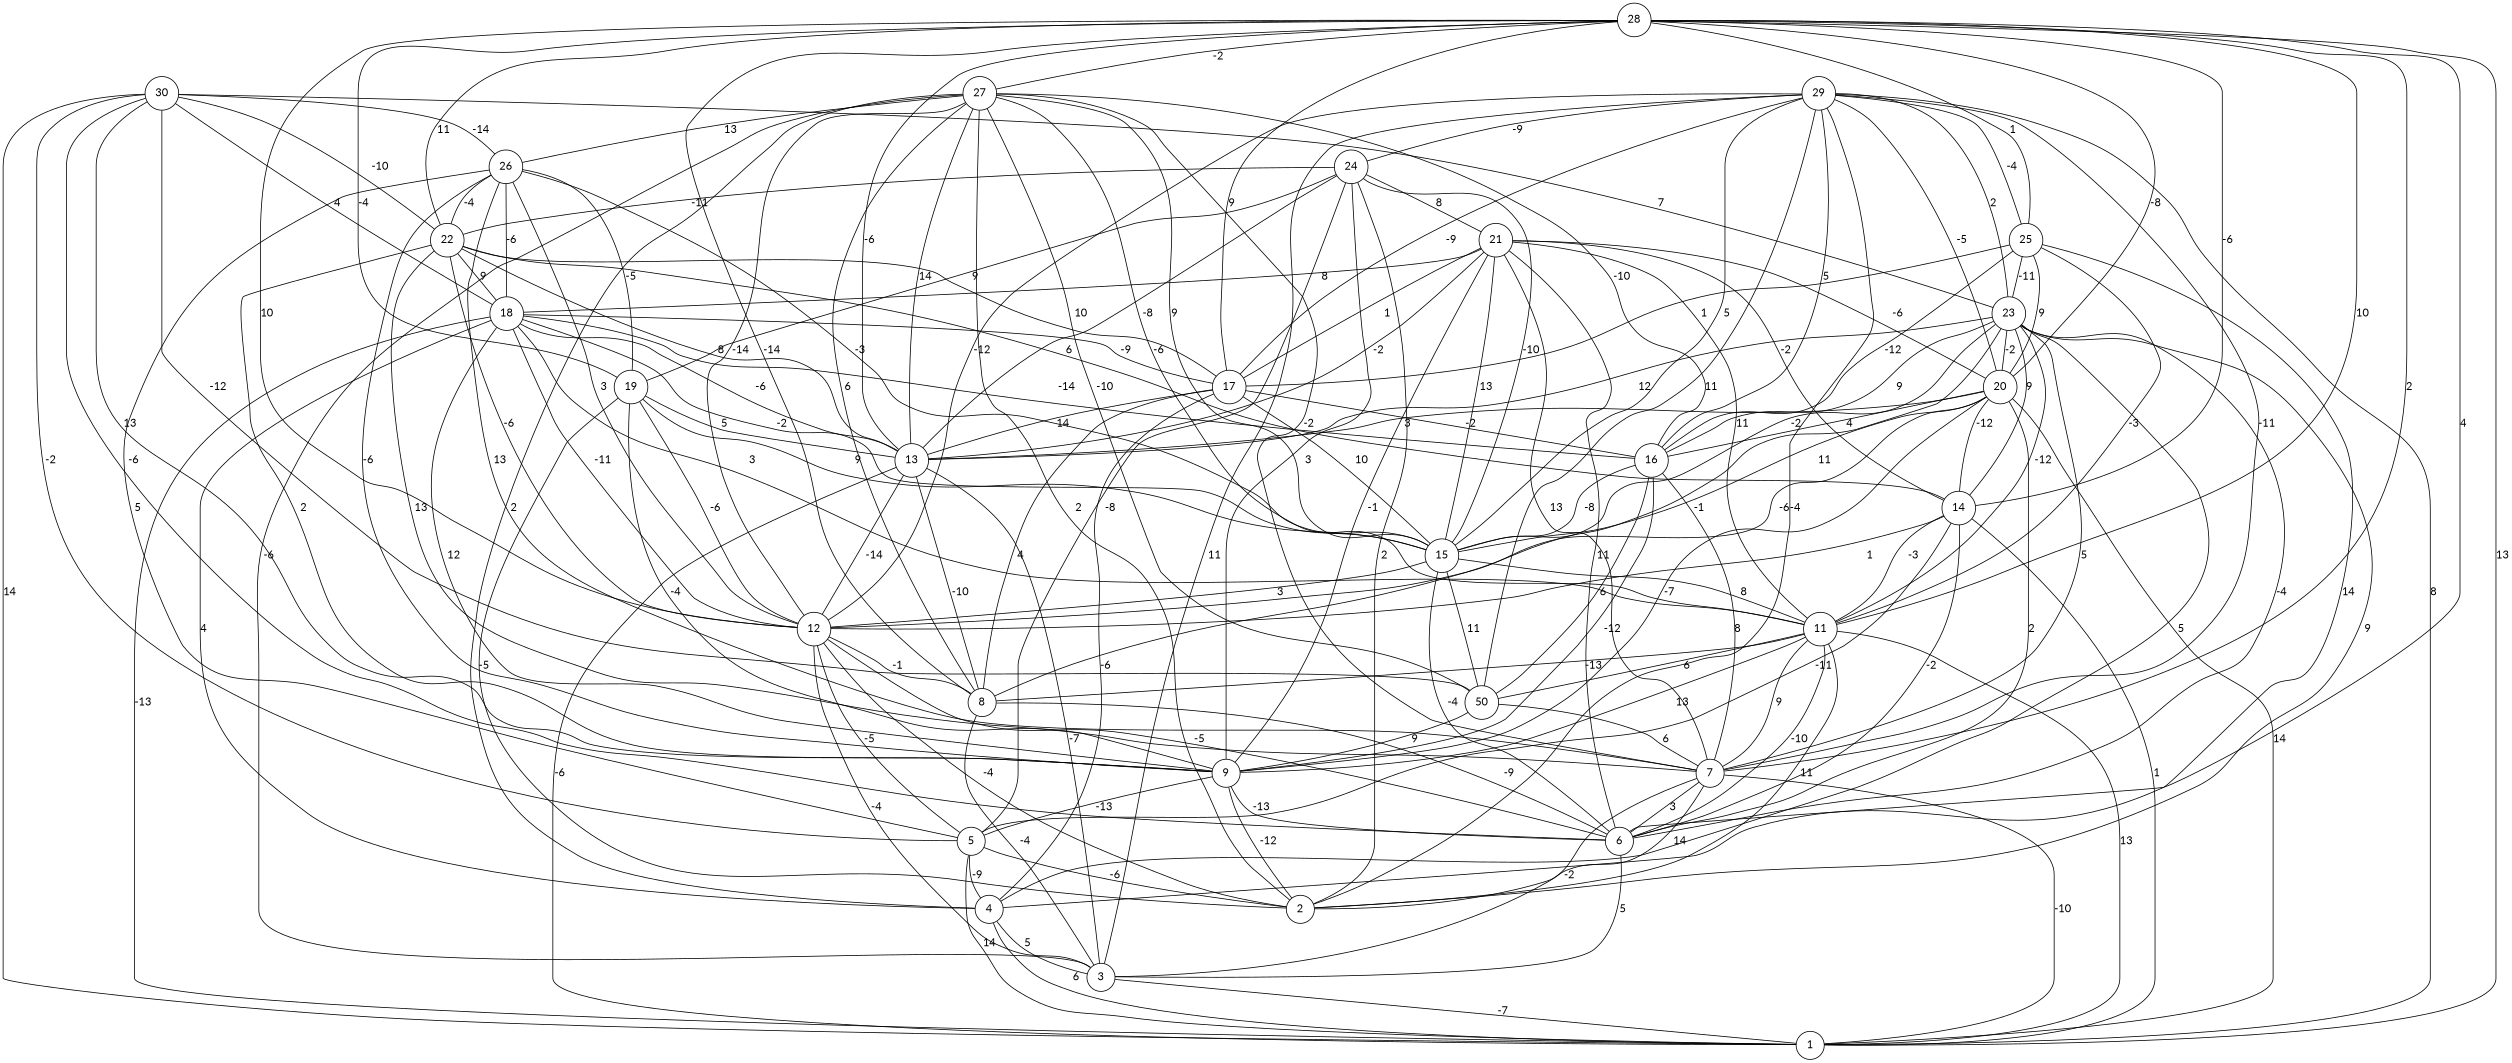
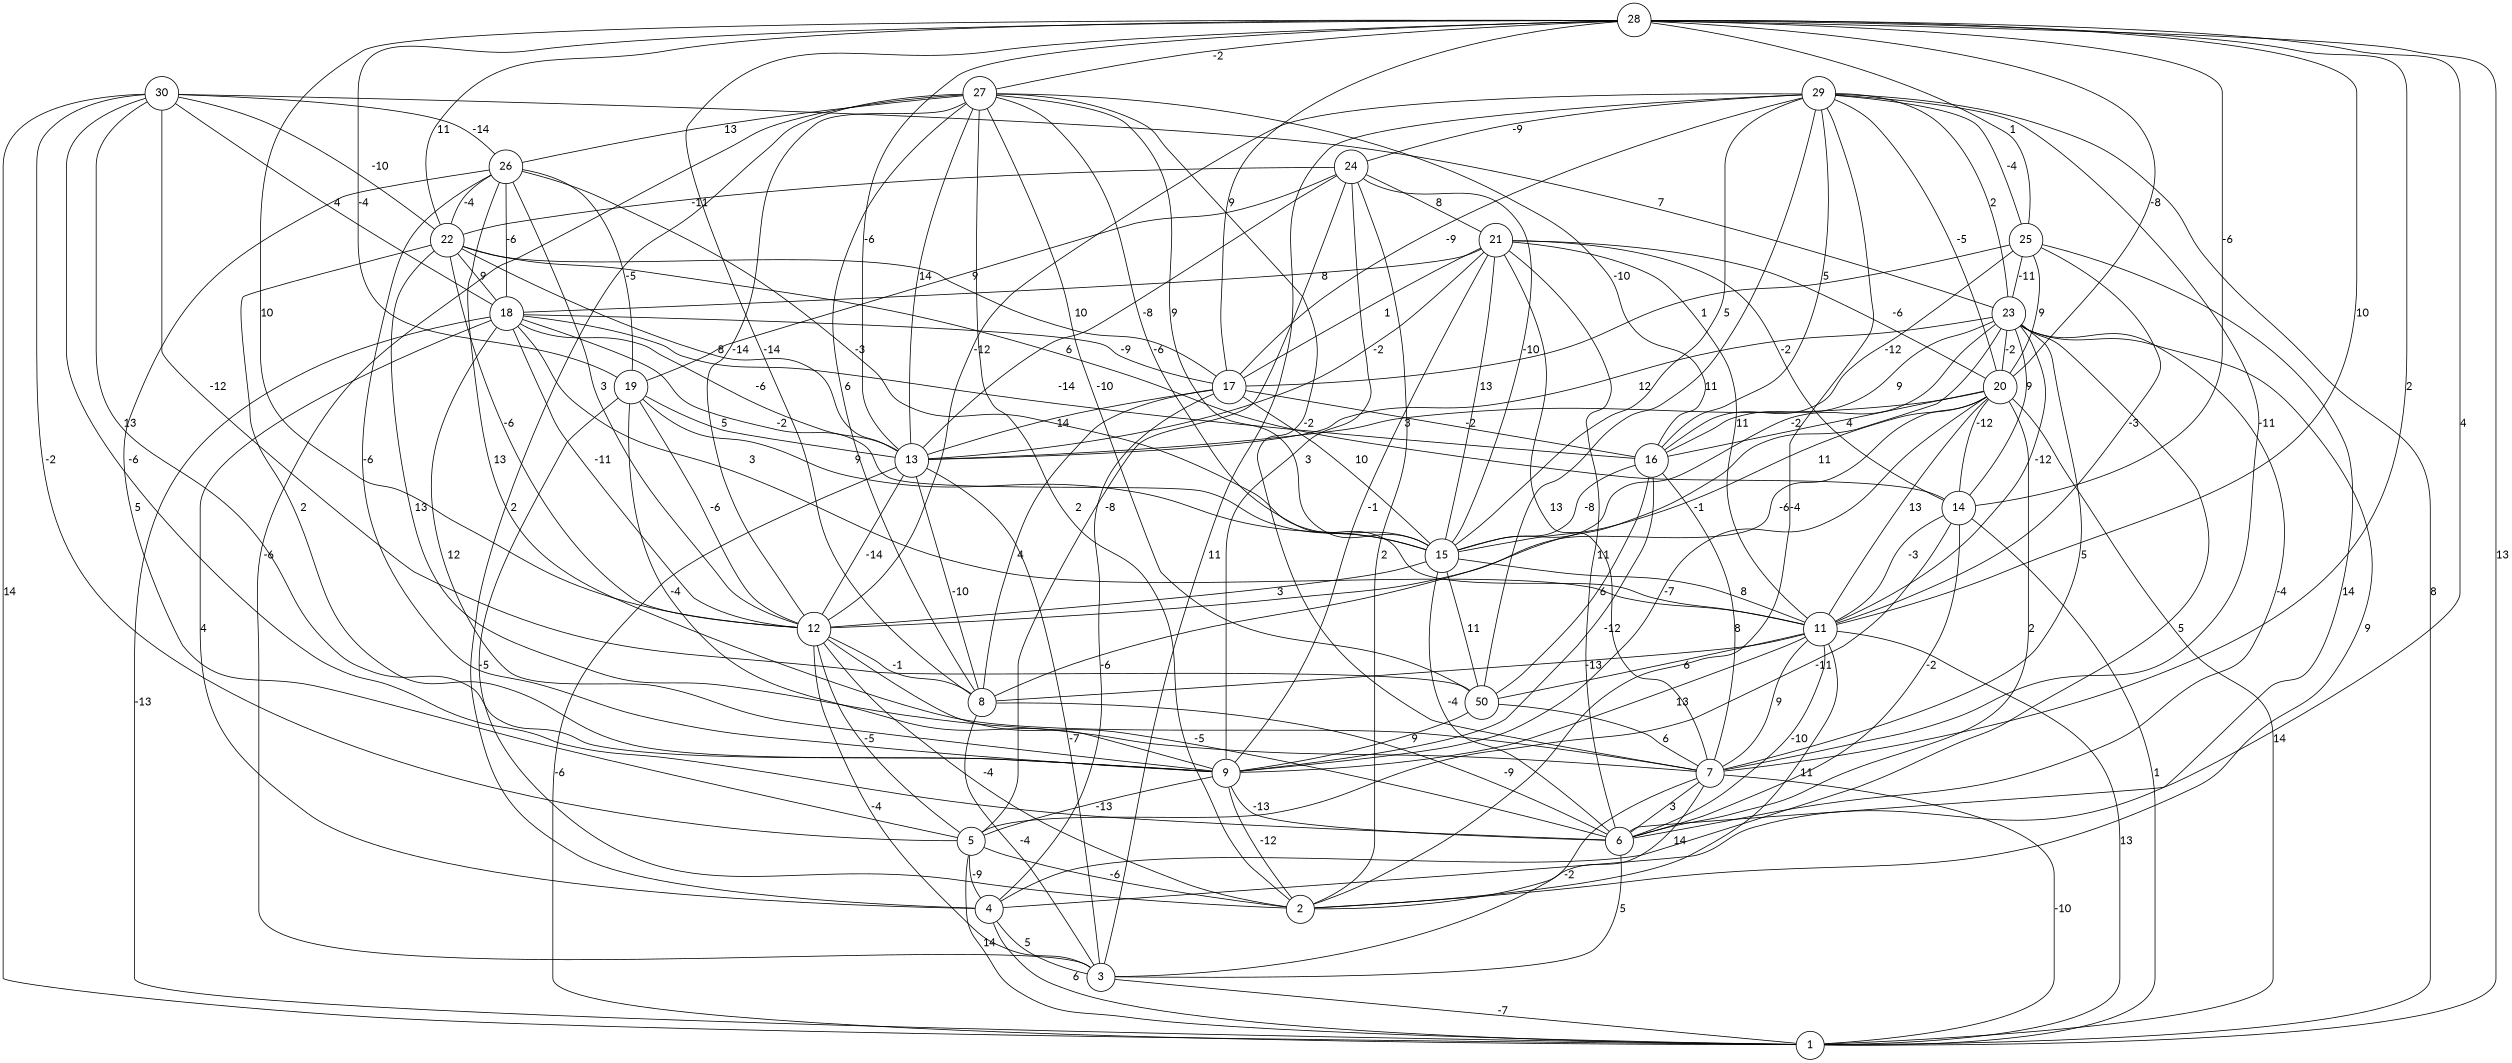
edge "20" -- "11": added, label "13"
edge "14" -- "12": removed, label "1"
